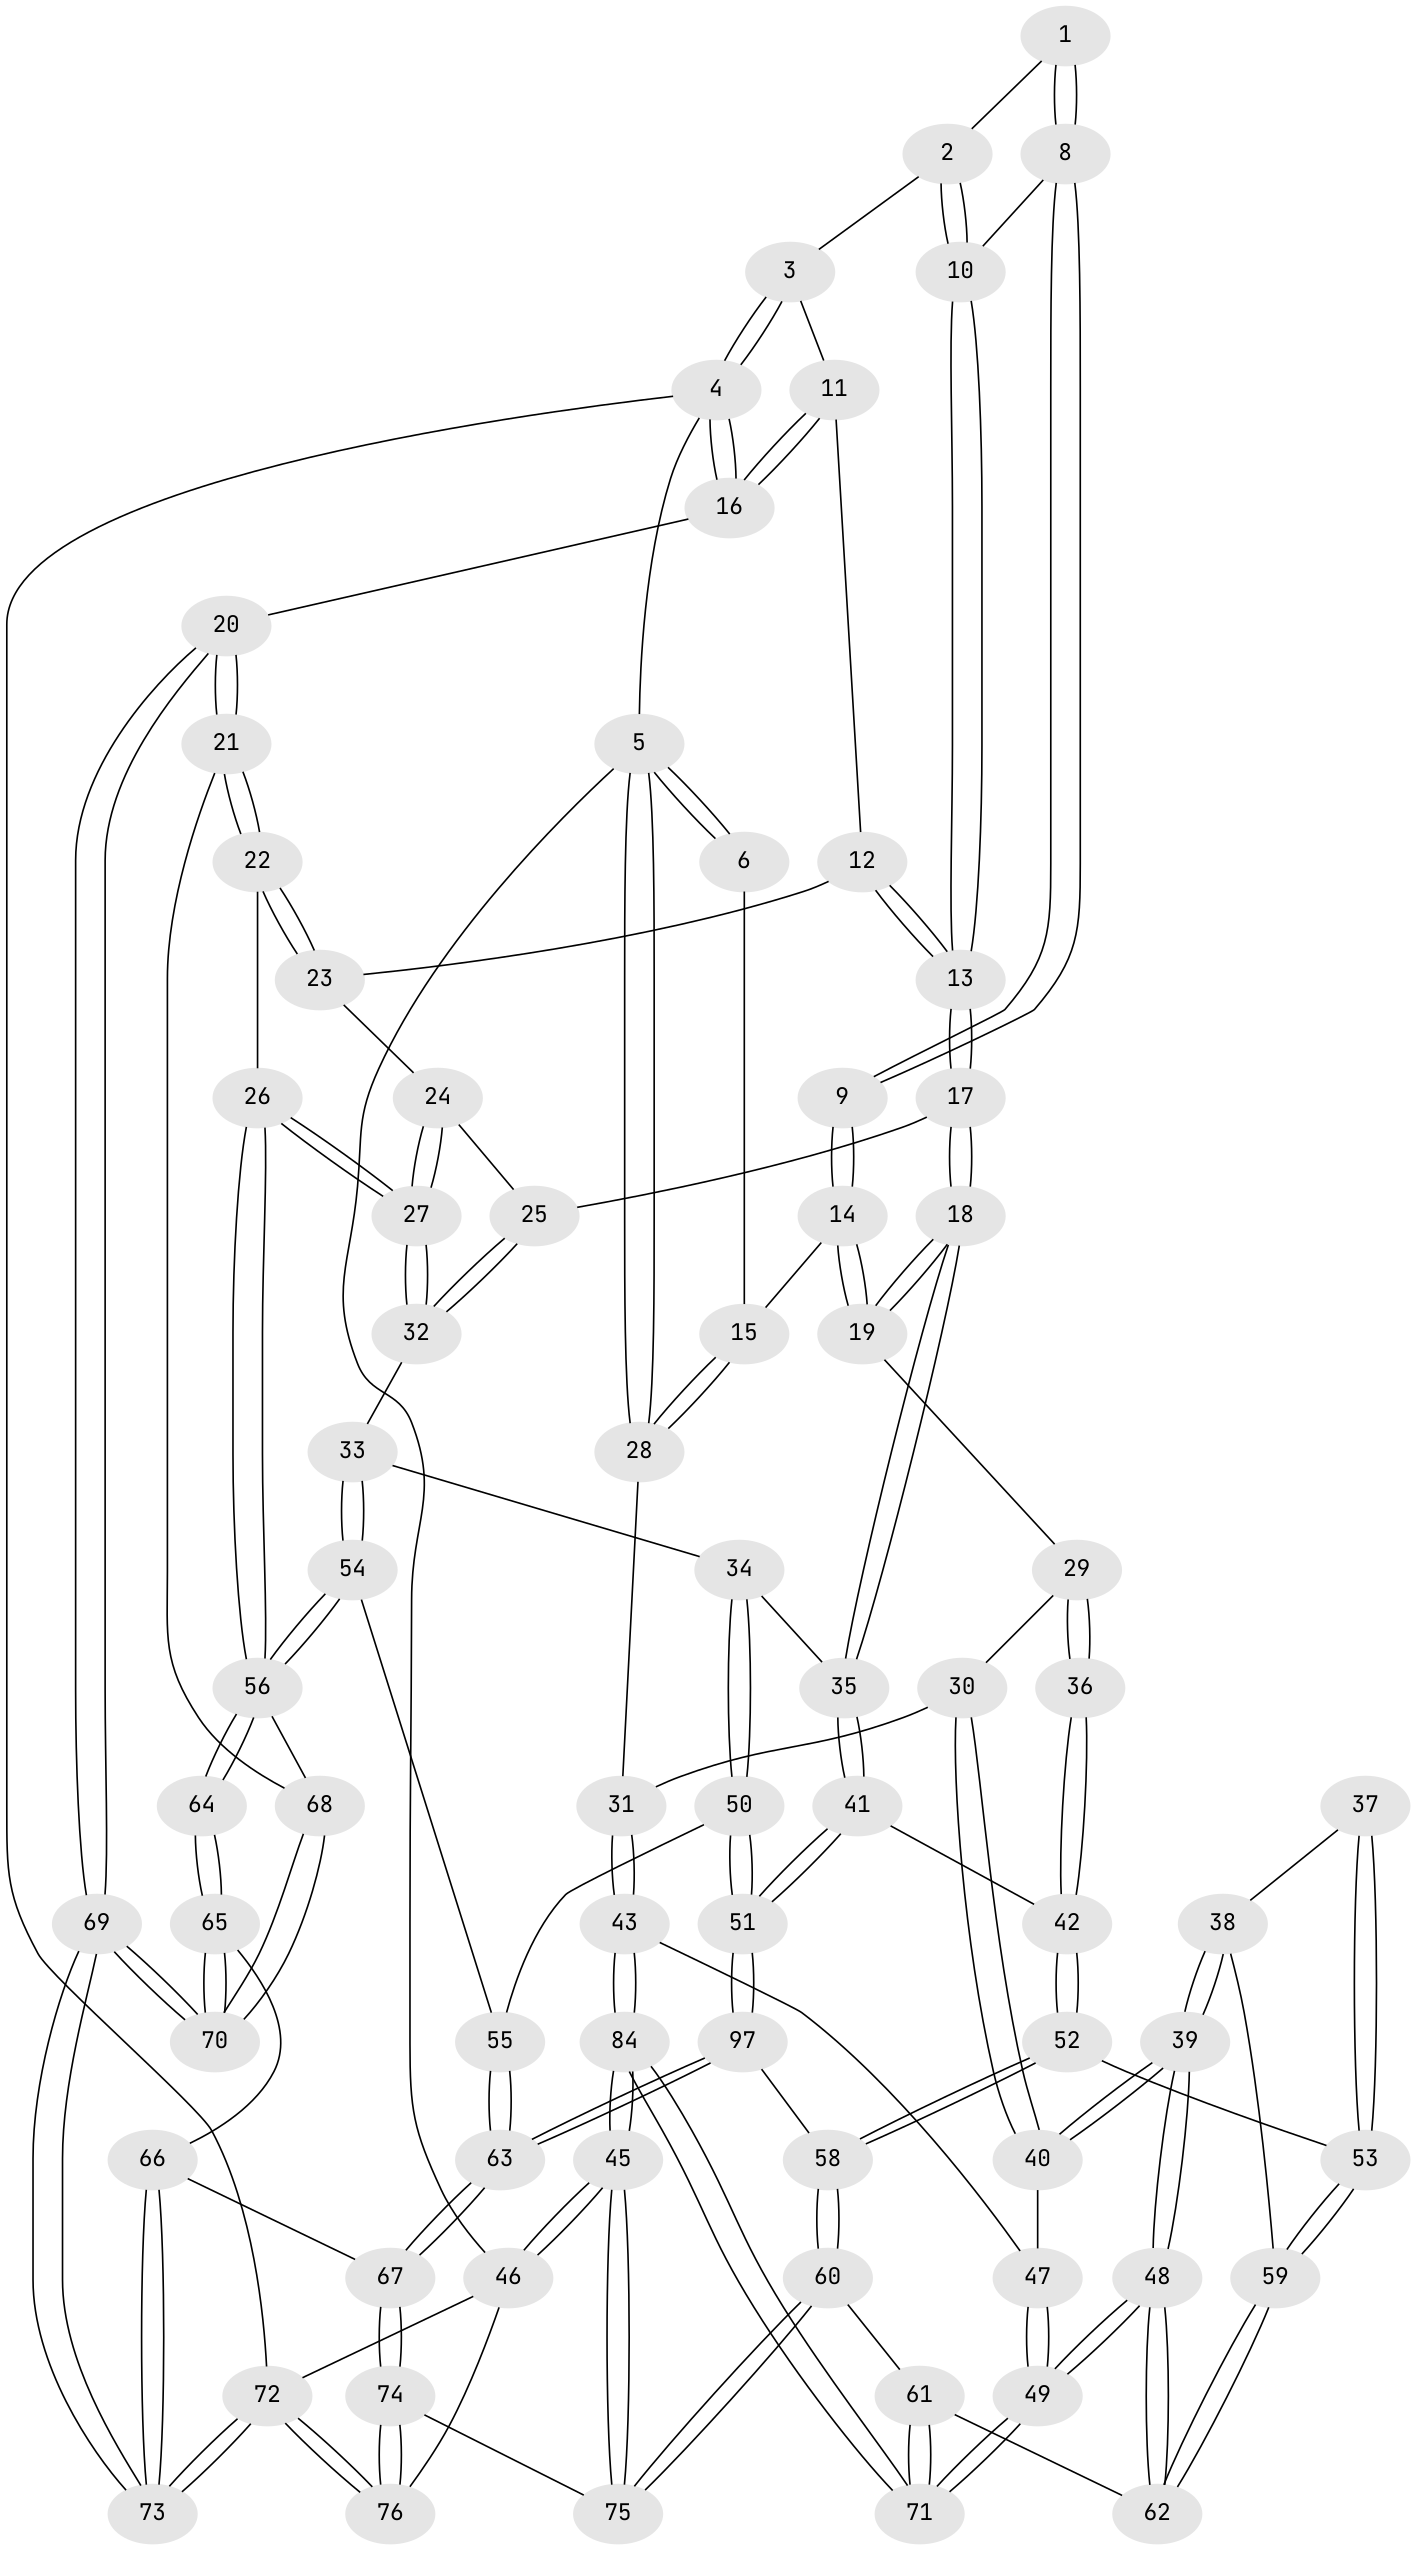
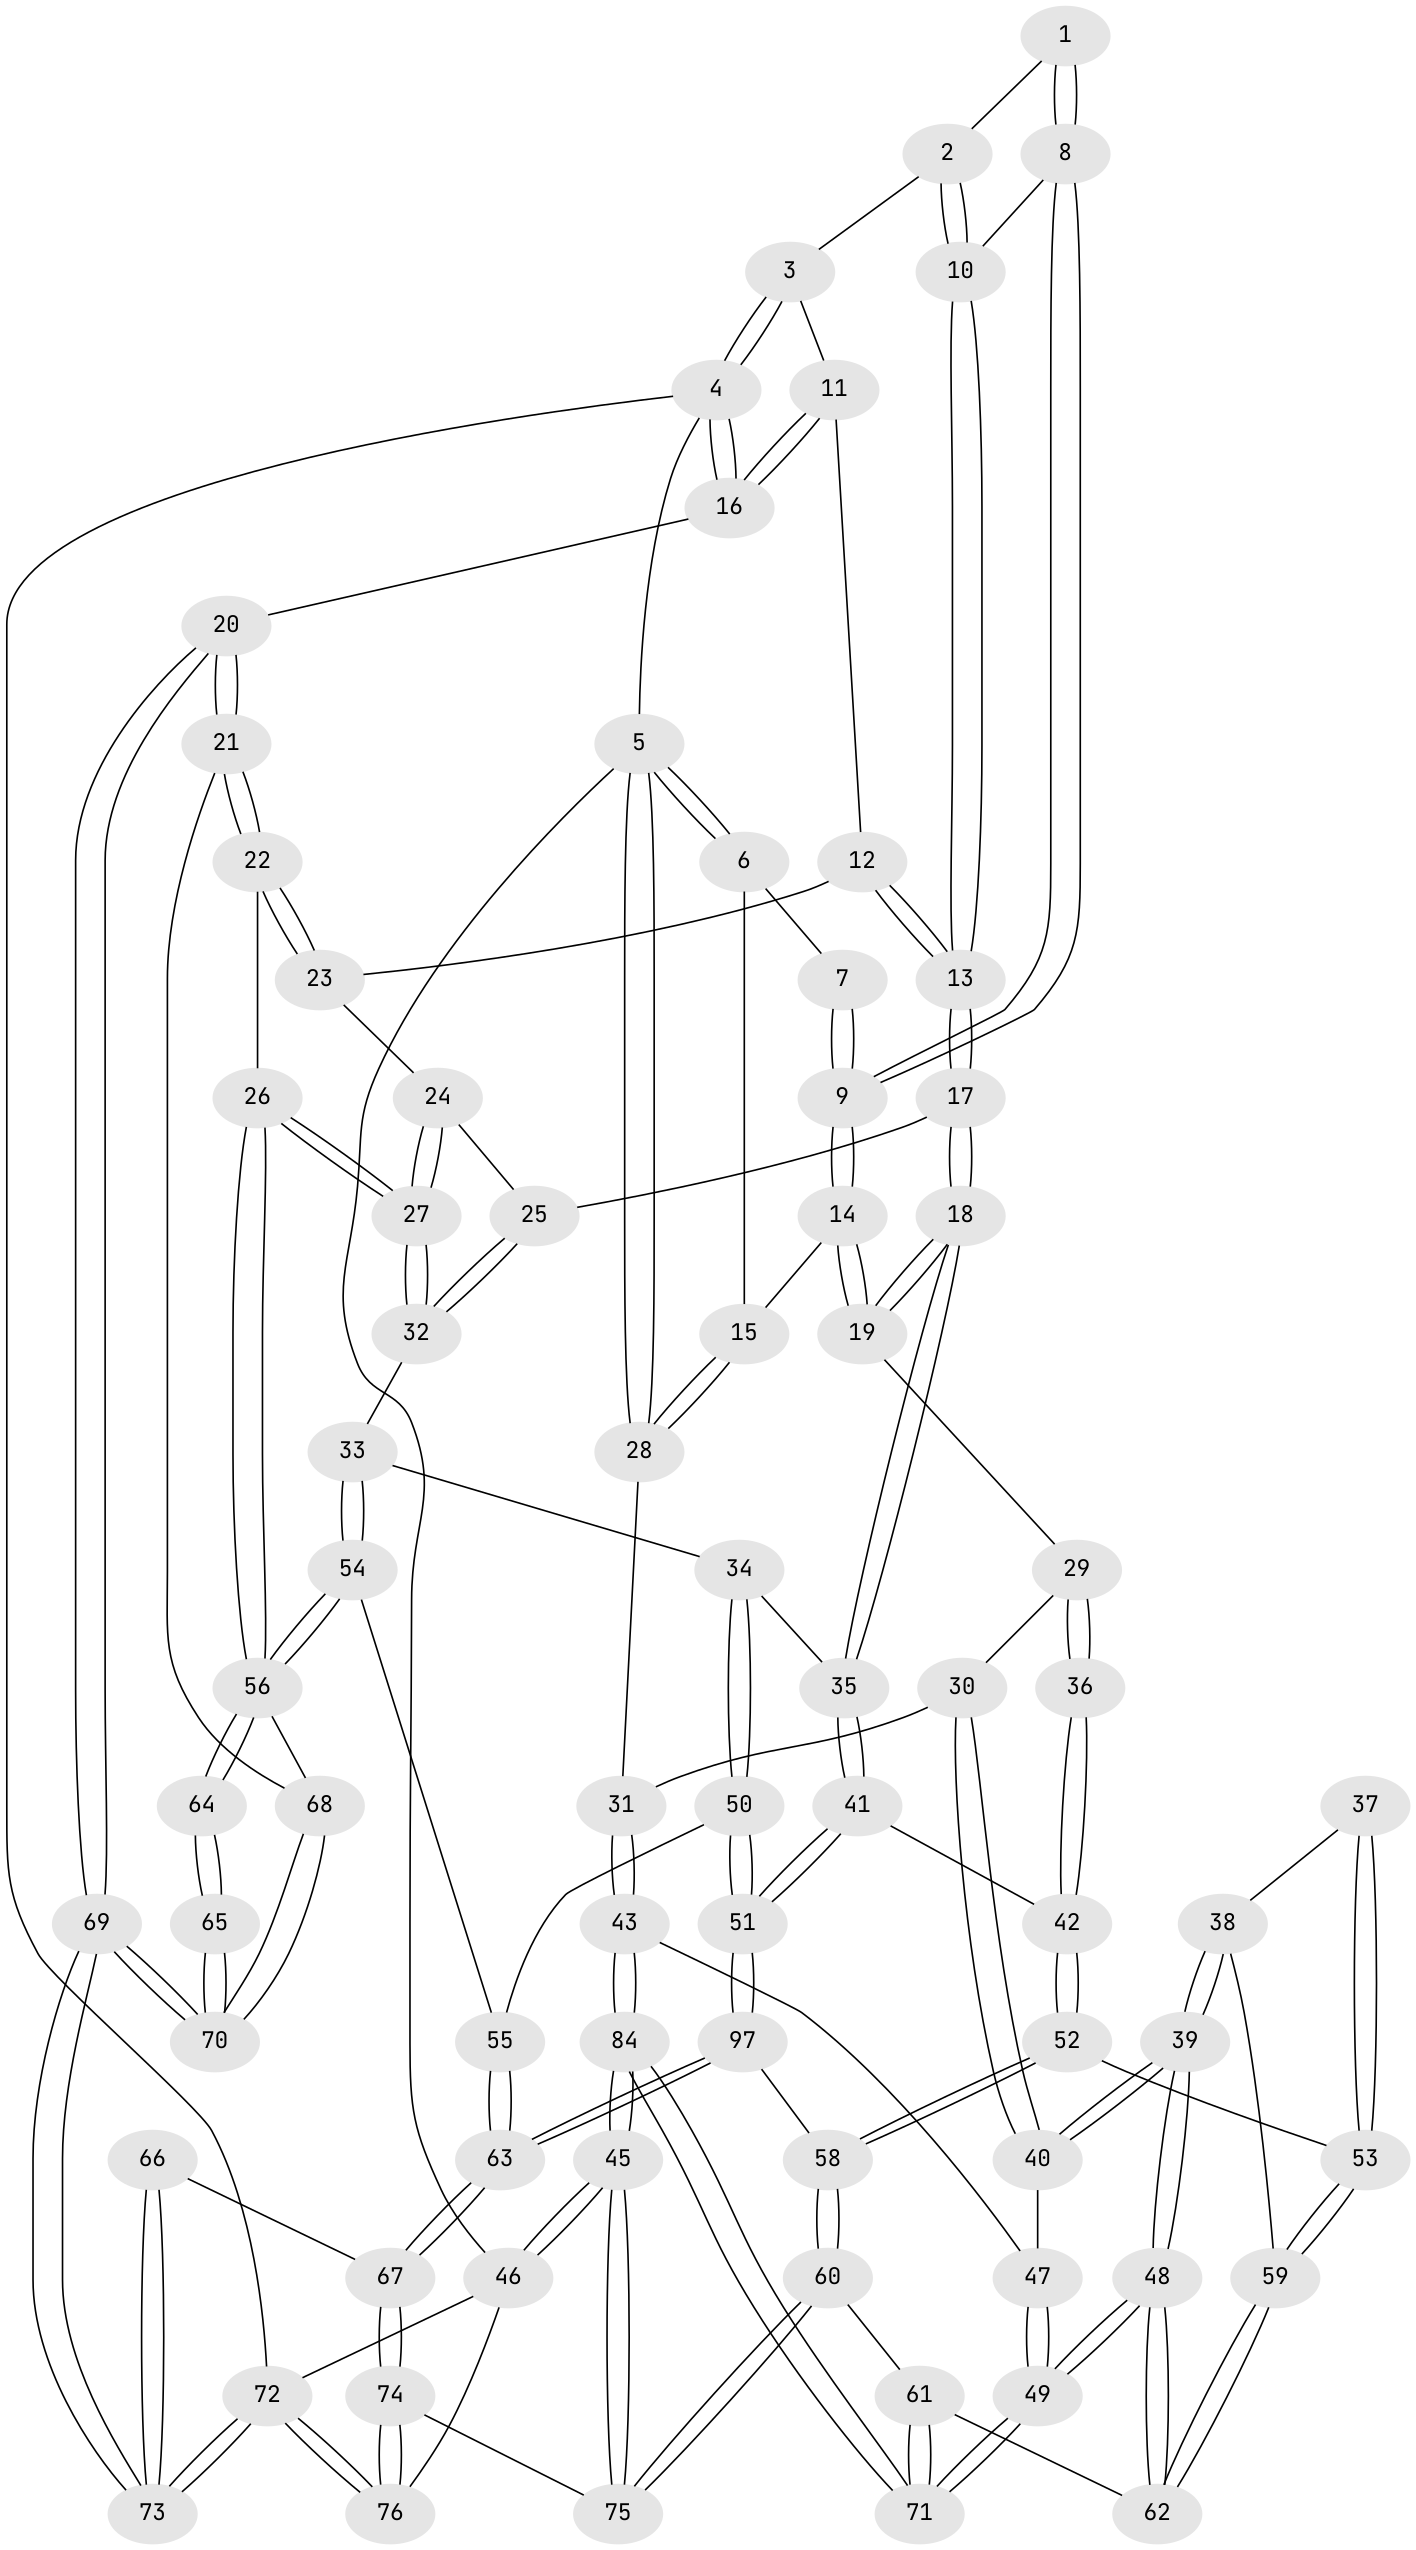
node "7": added
edge "65" -- "66": removed
